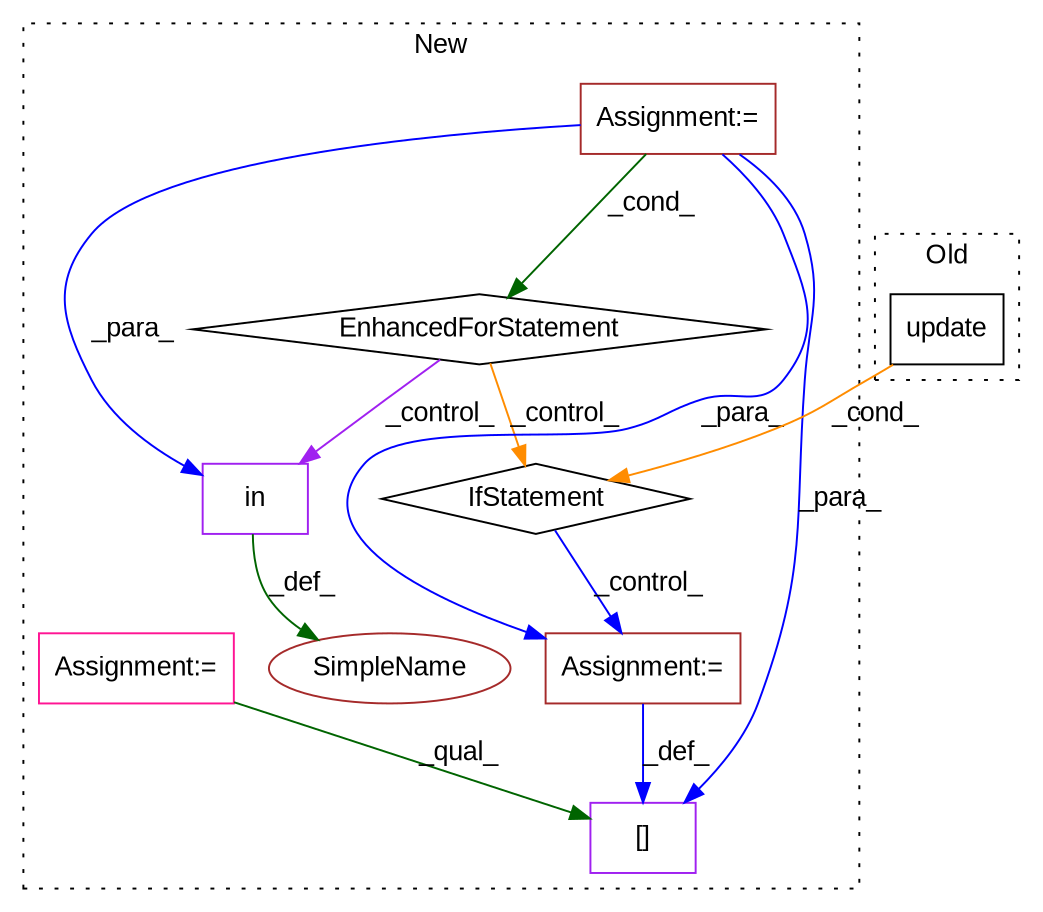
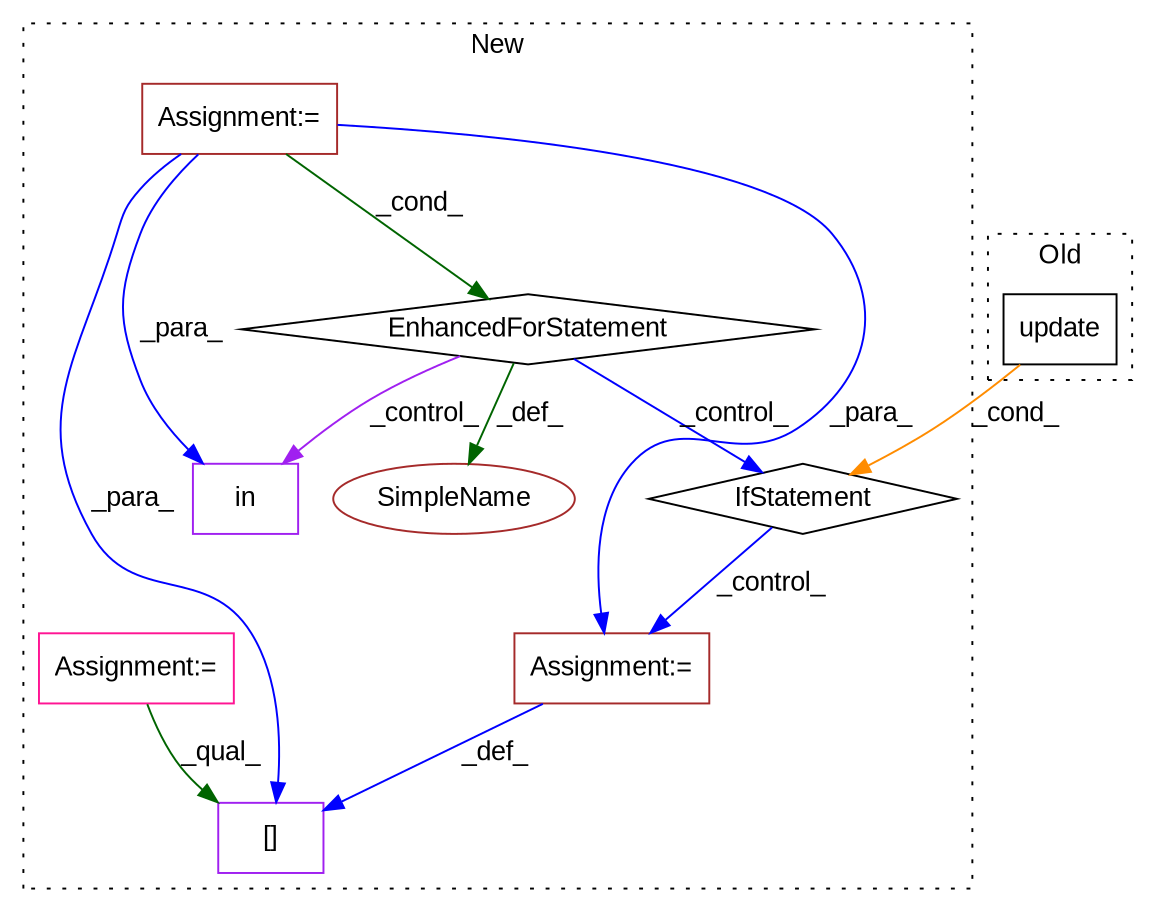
edge "EnhancedForStatement" -> "IfStatement": color darkorange -> blue
edge "in" -> "SimpleName": now "EnhancedForStatement" -> "SimpleName"
